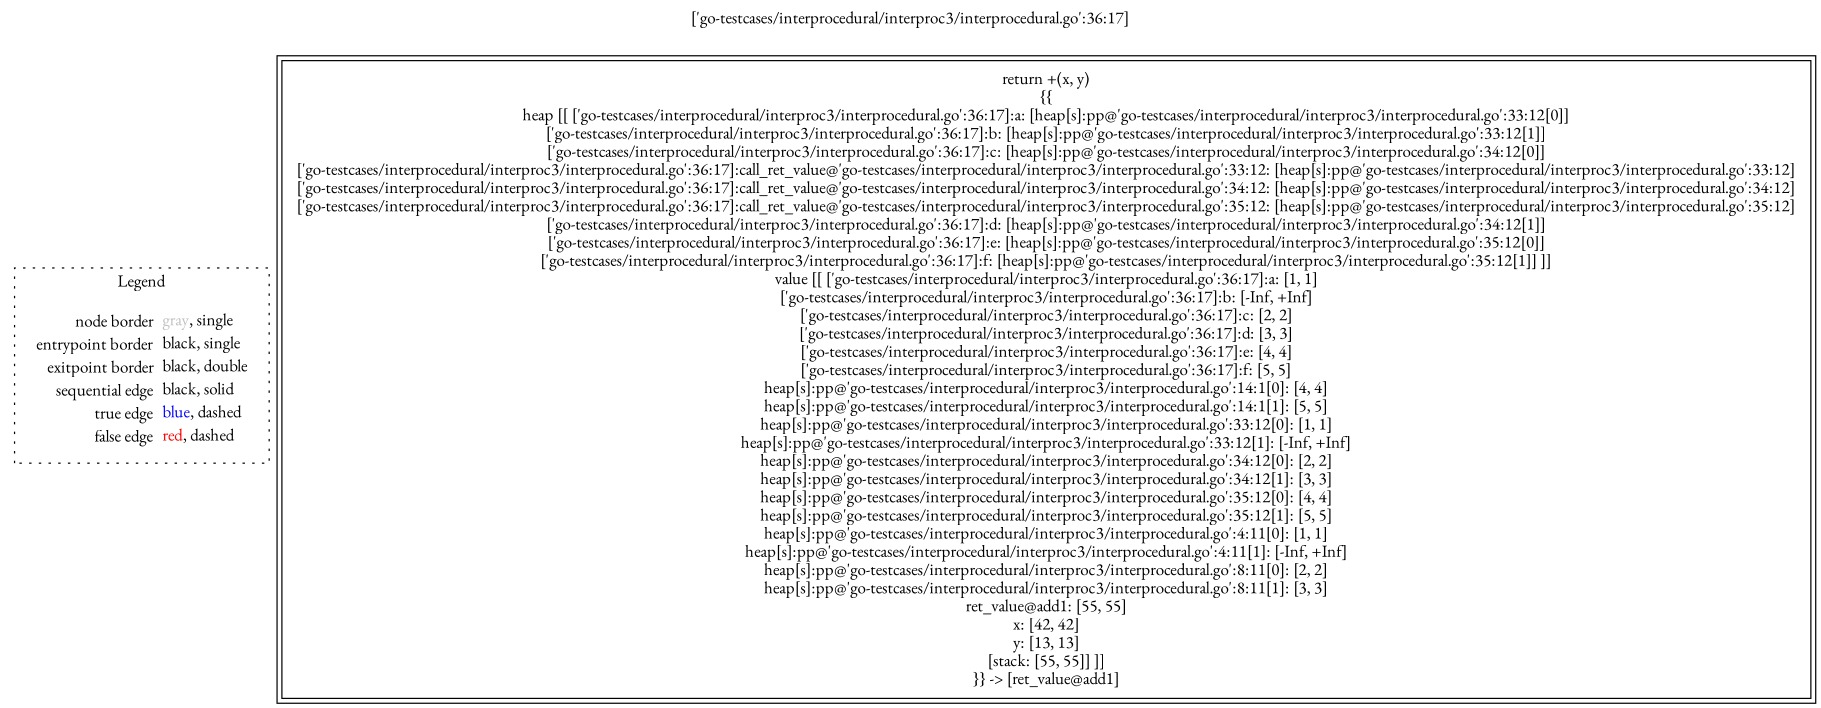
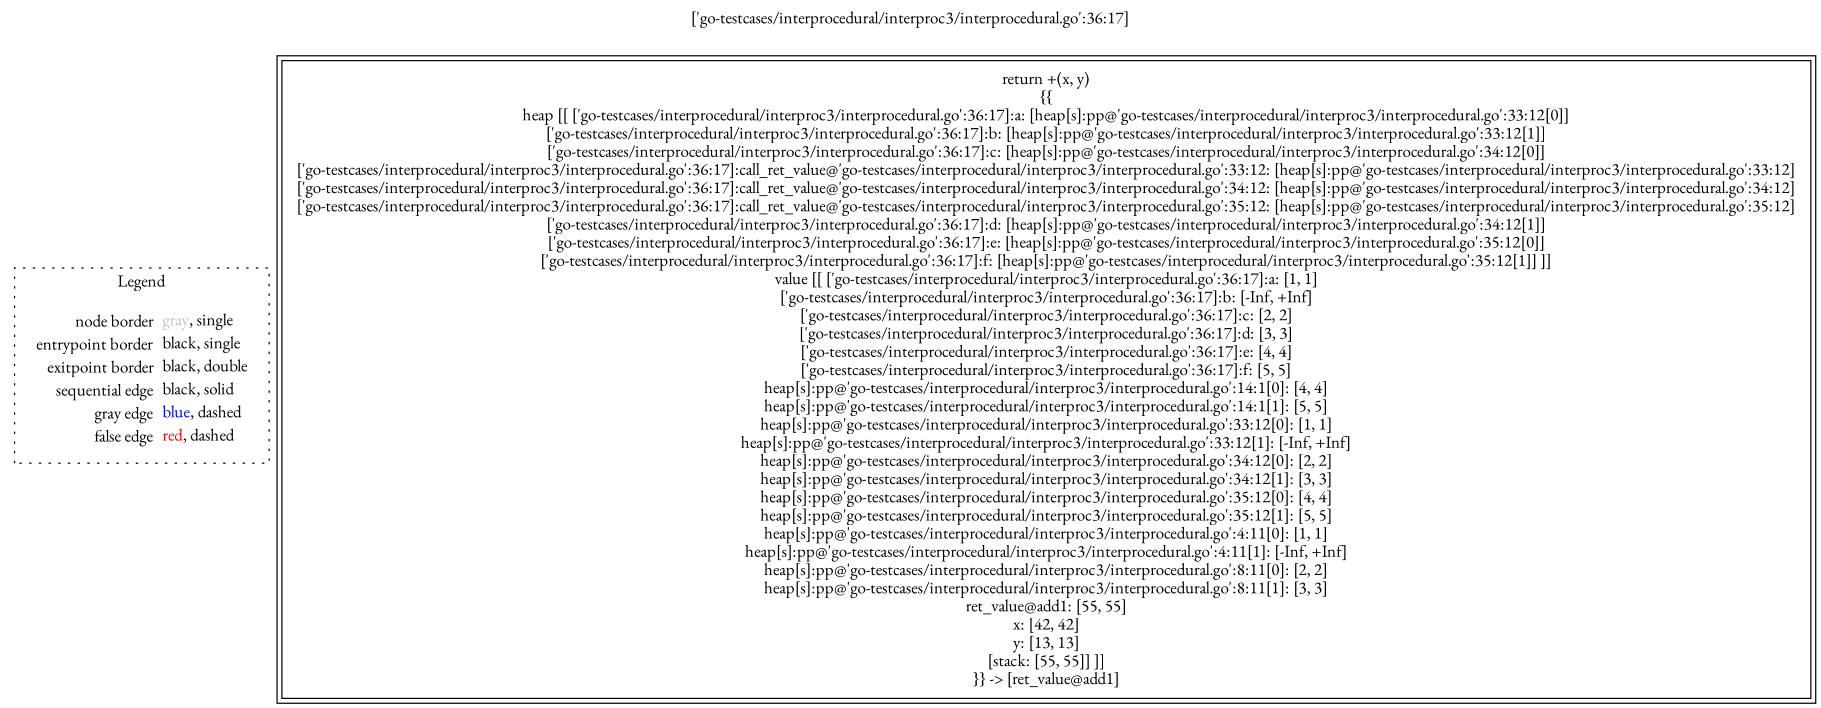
node "node border": text "true edge" -> "gray edge"
